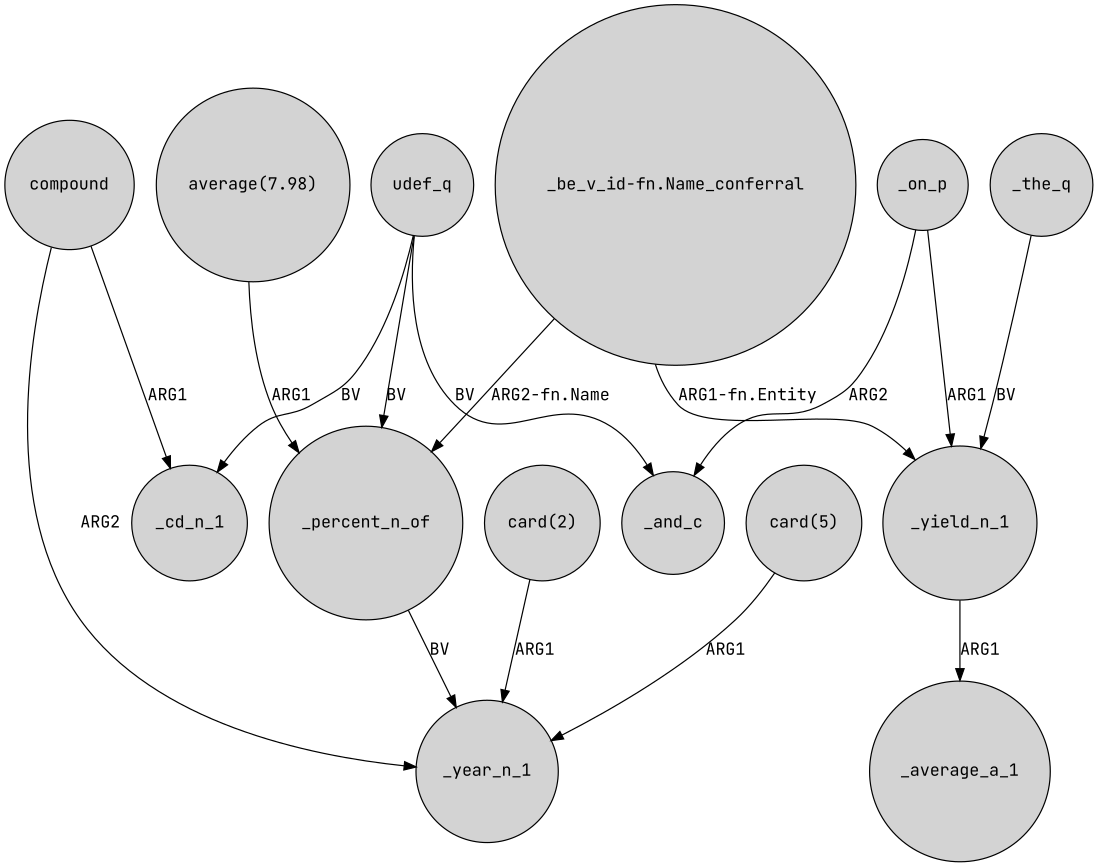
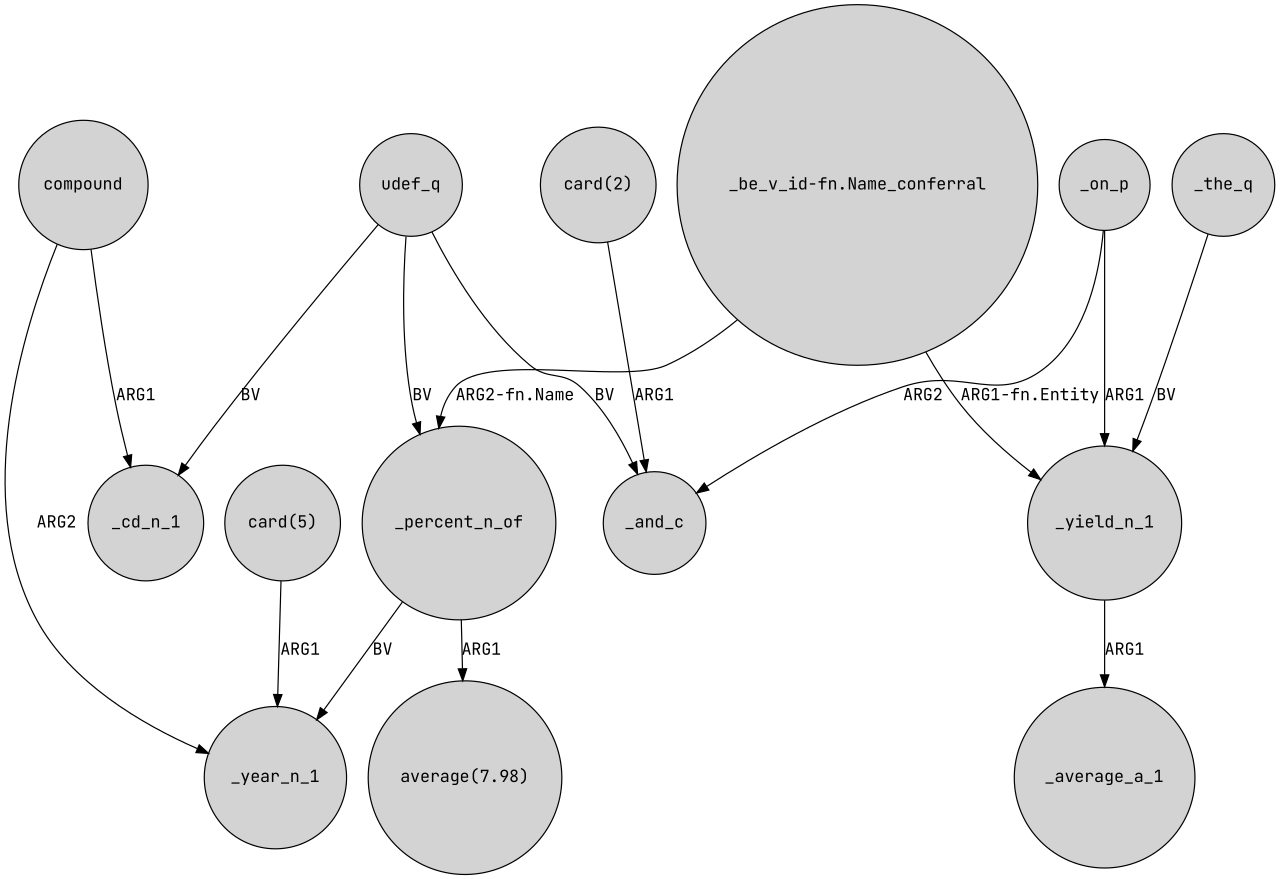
edge "average(7.98)" -> "_percent_n_of": reversed
edge "card(2)" -> "_year_n_1": now "card(2)" -> "_and_c"
